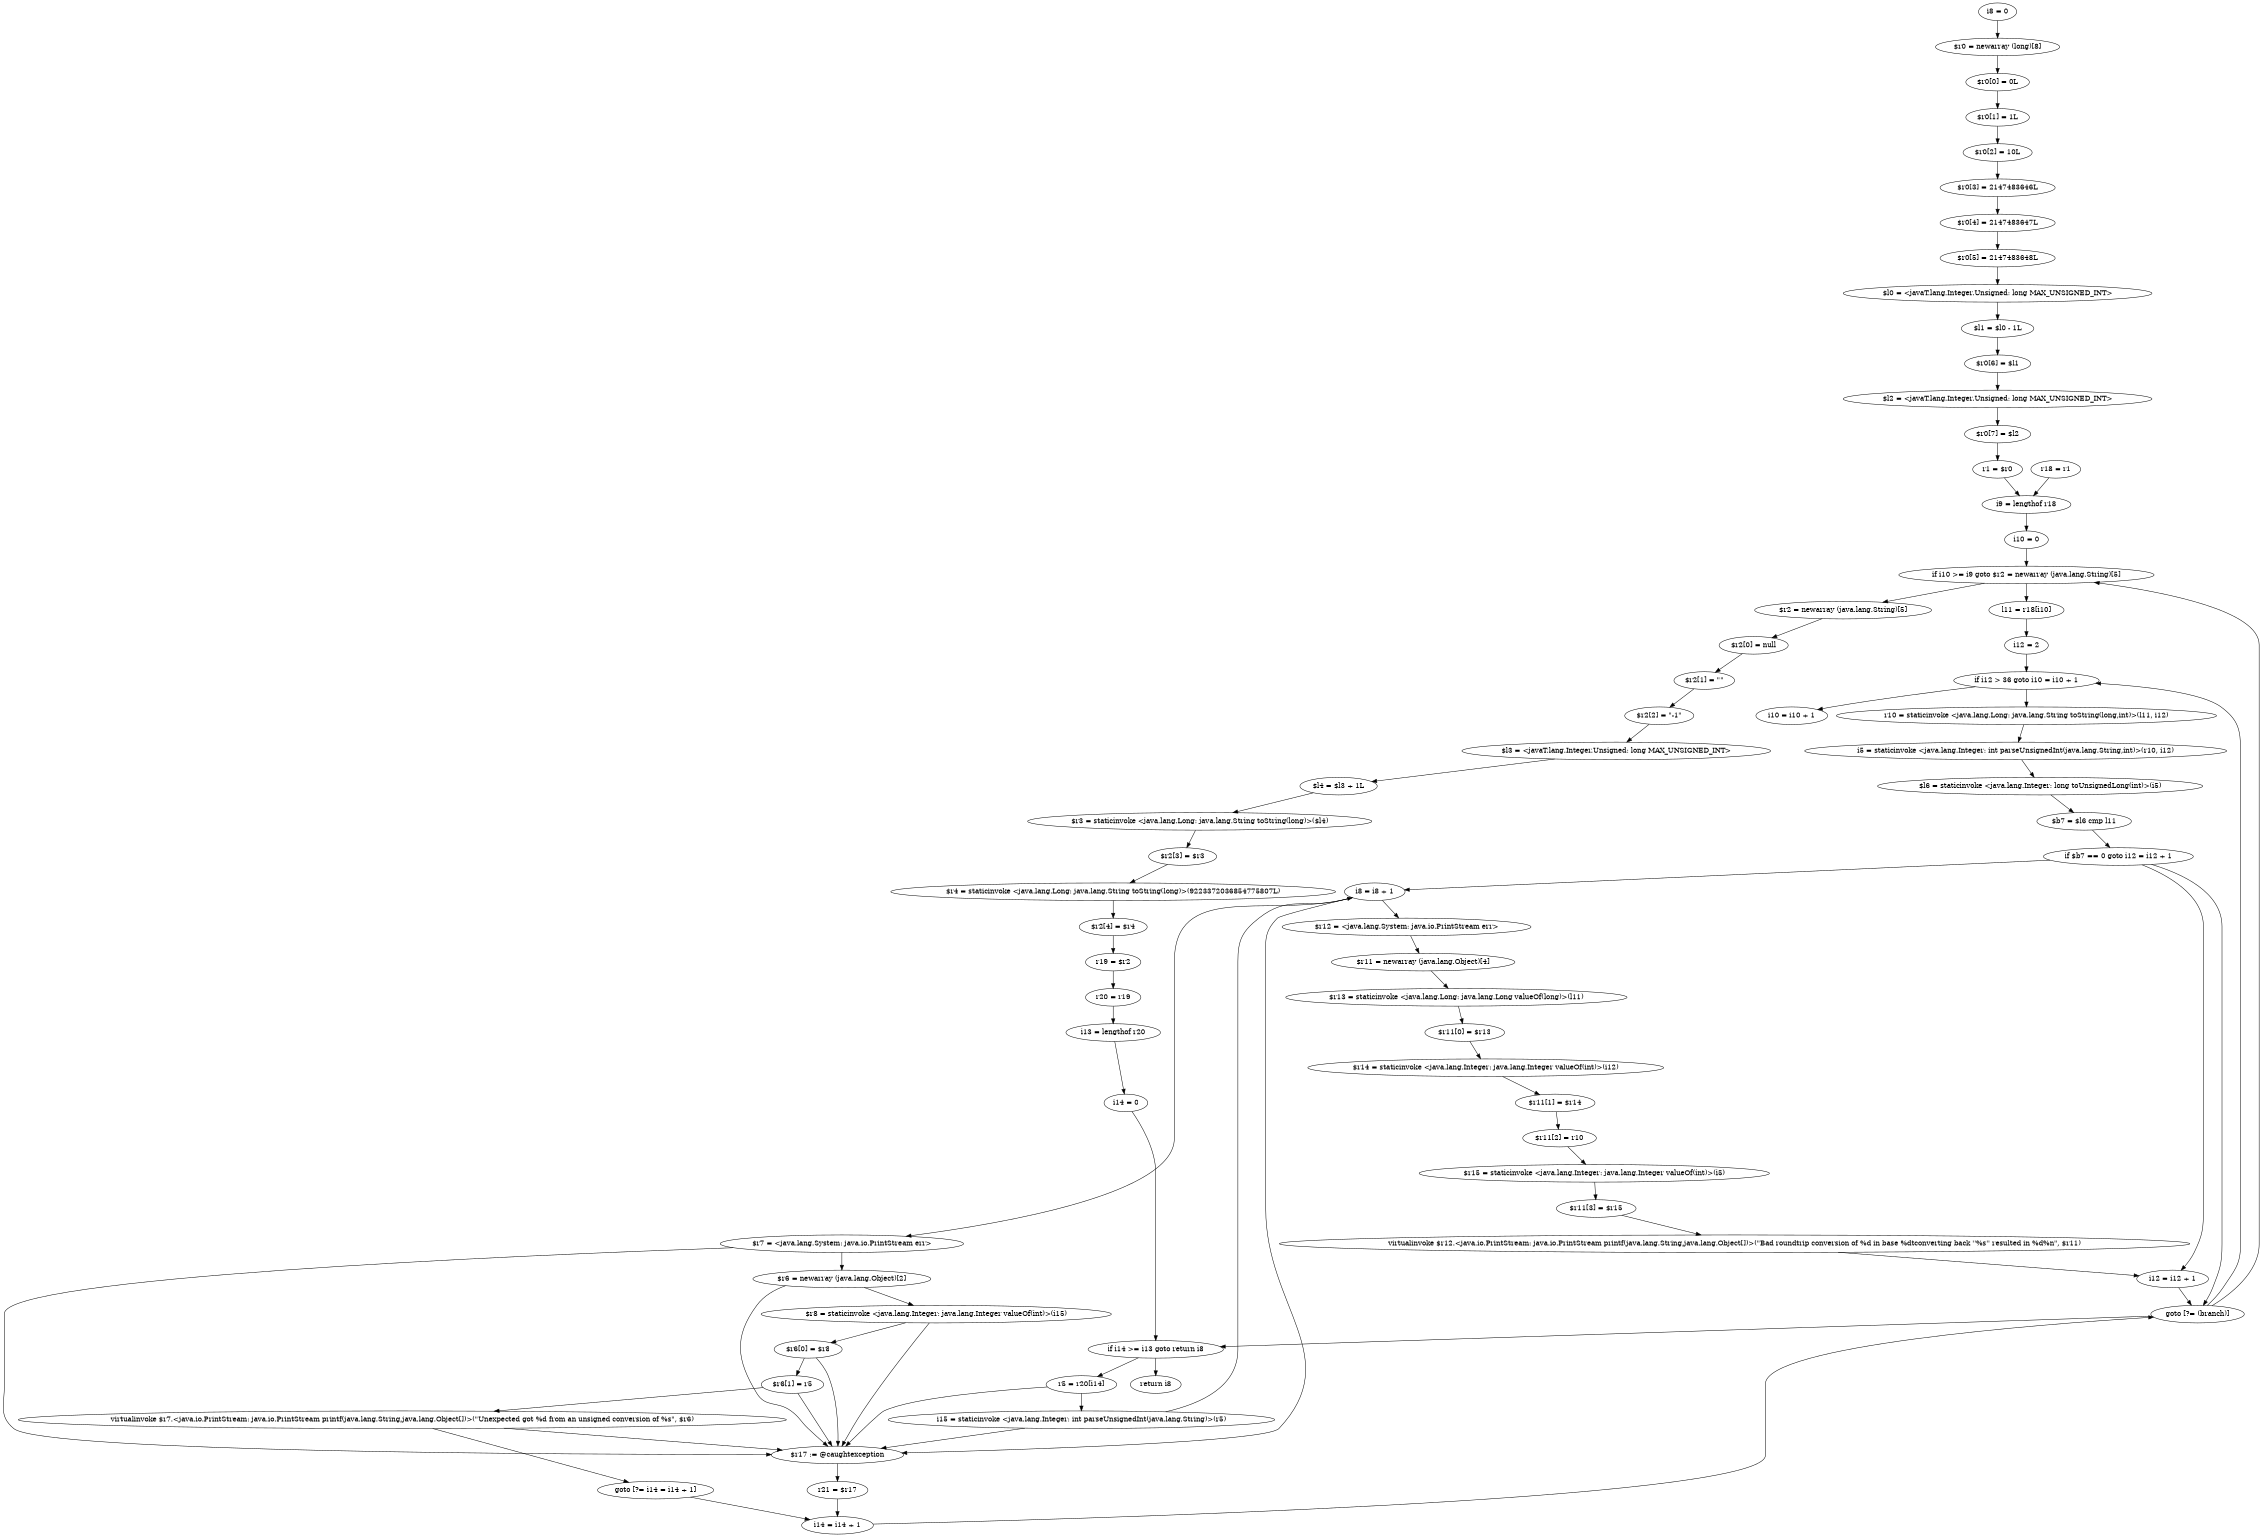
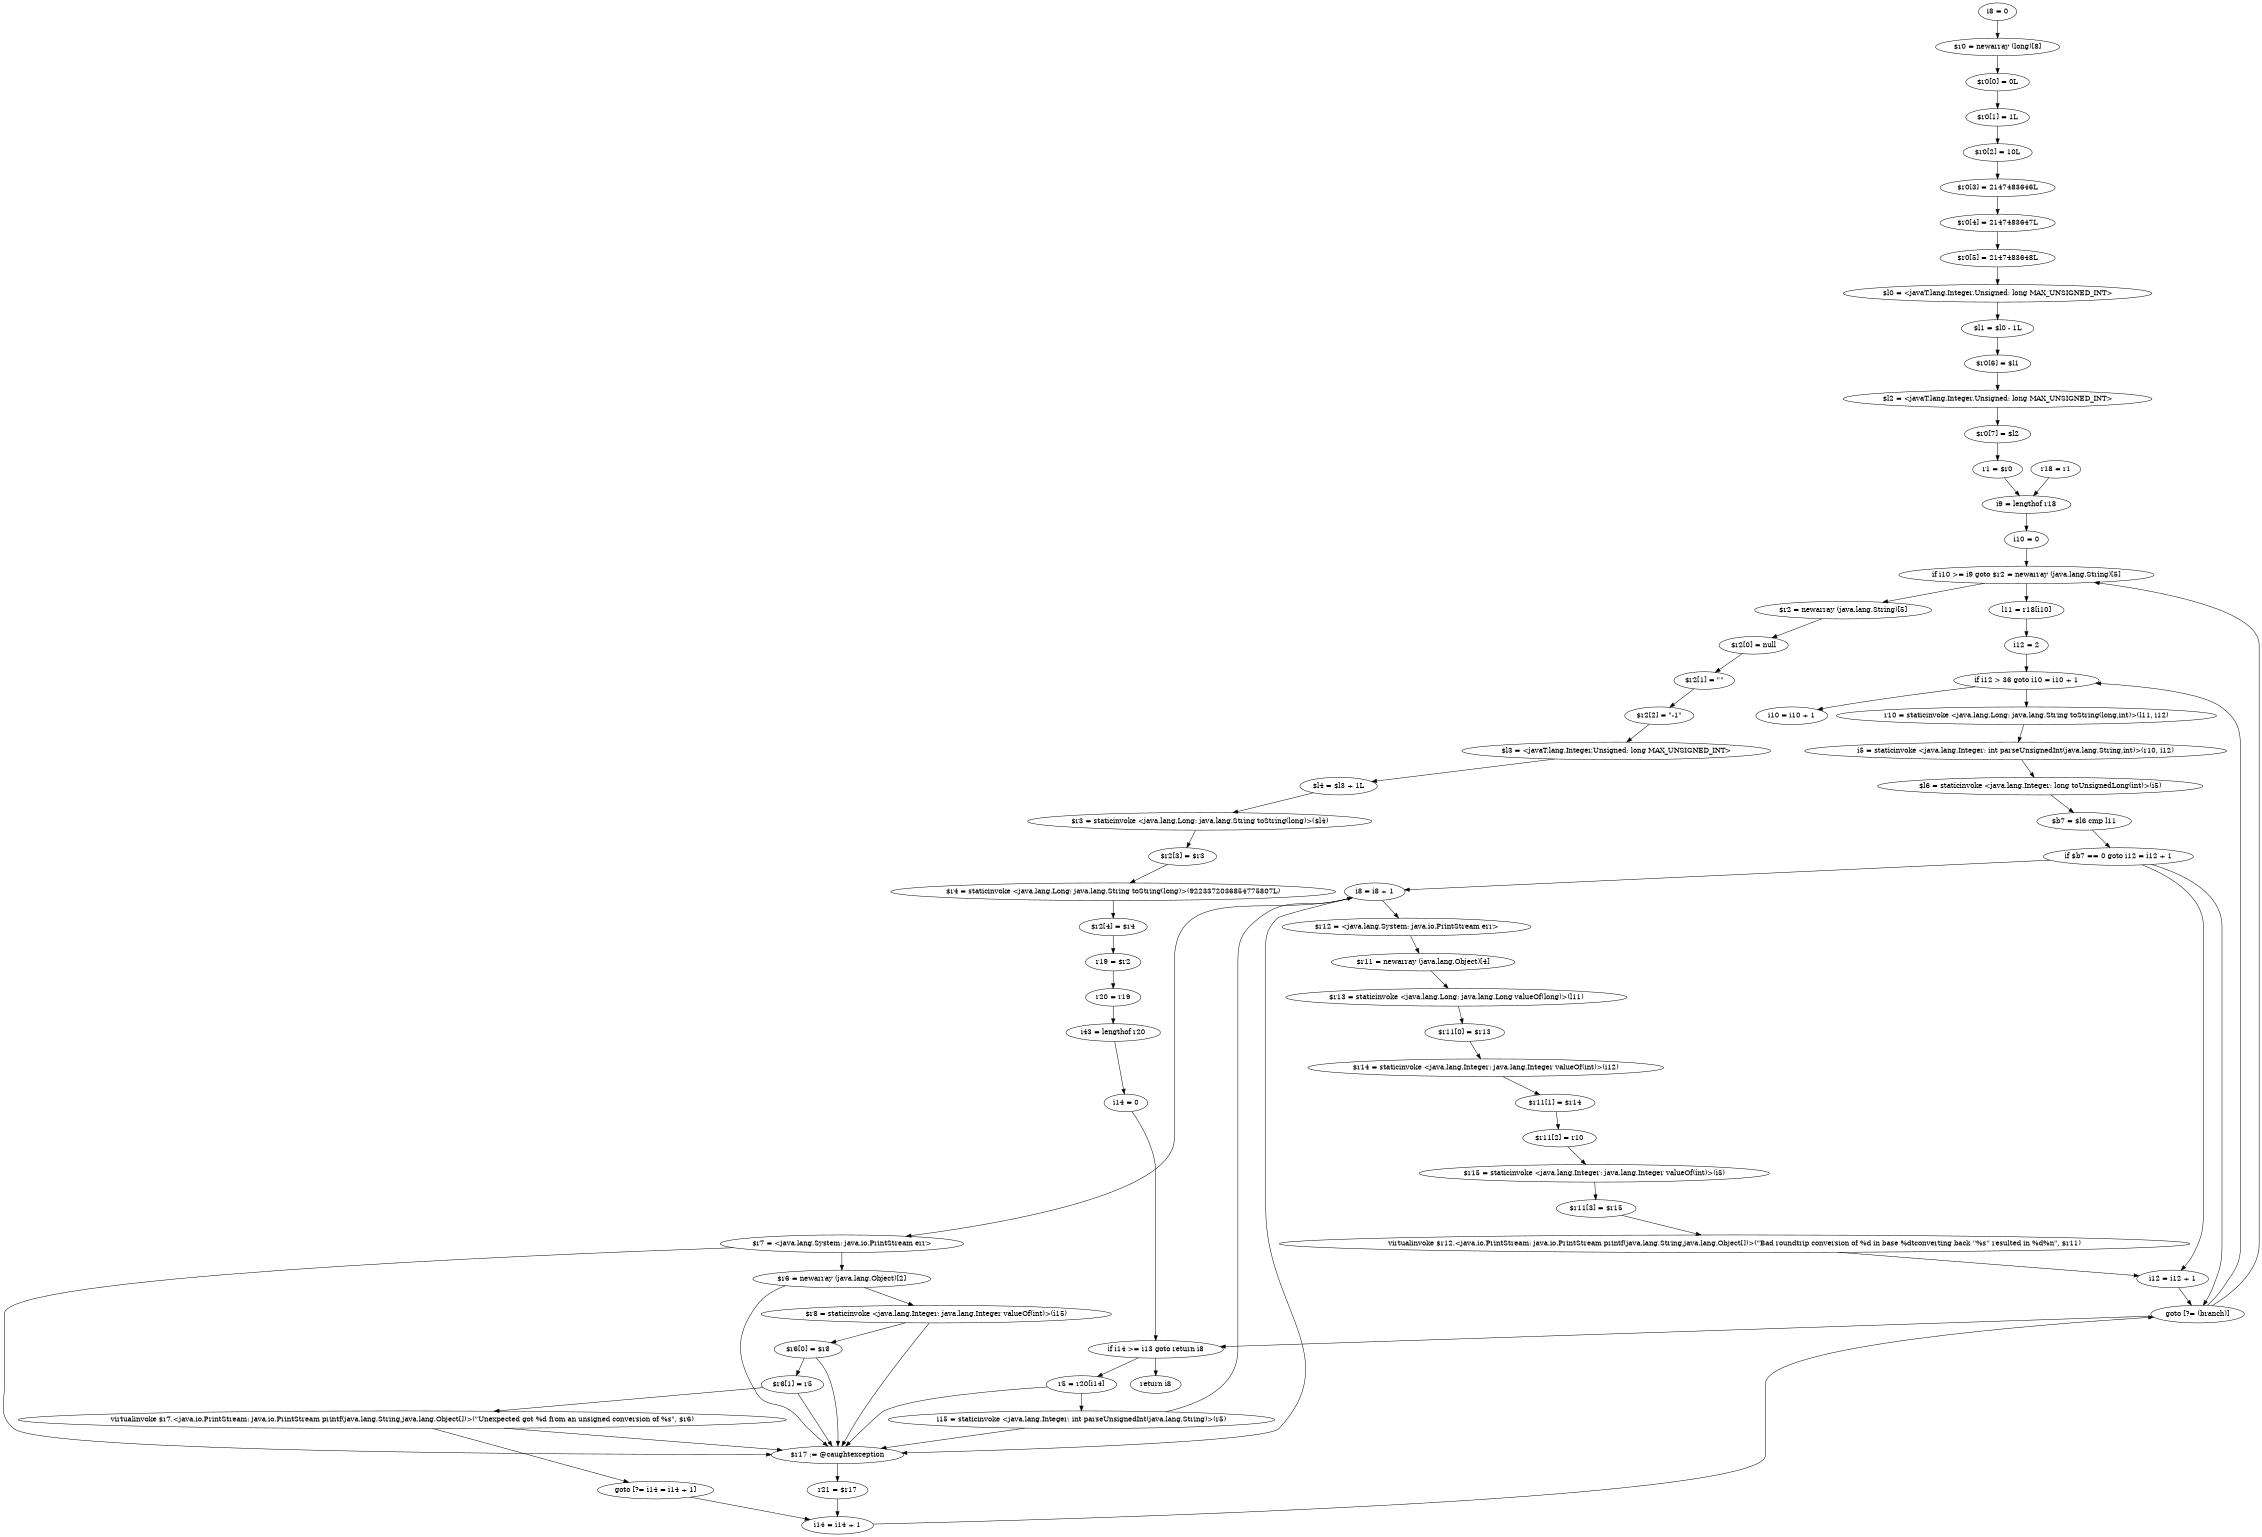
node "i13 = lengthof r20": label "i13 = lengthof r20" -> "i43 = lengthof r20"
